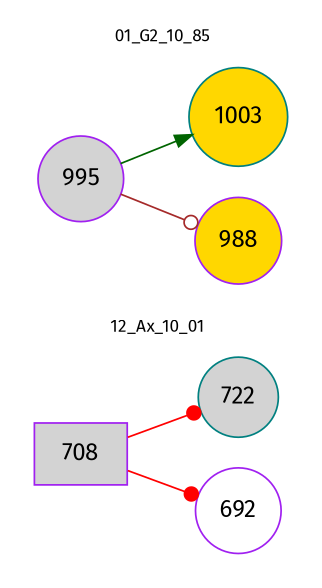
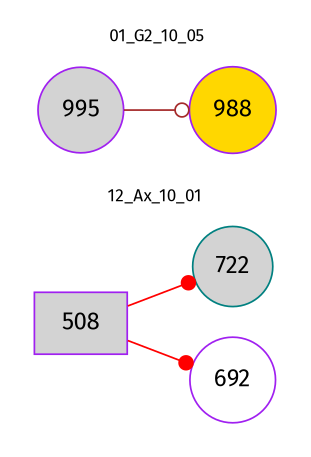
cluster "01_G2_10_85": label "01_G2_10_85" -> "01_G2_10_05"
node "1003": removed
node "708": label "708" -> "508"
